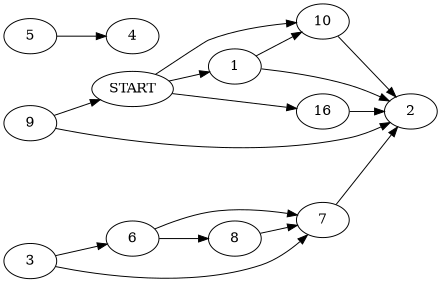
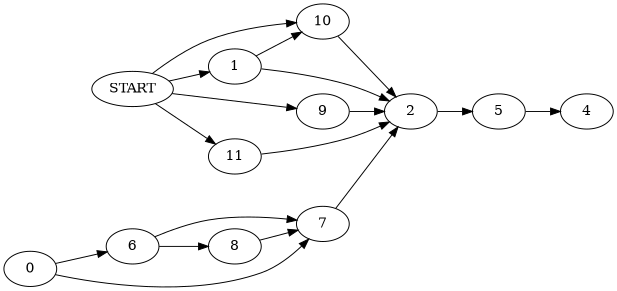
edge "9" -> "START": reversed
node "16": label "16" -> "11"
edge "2" -> "5": added
node "3": label "3" -> "0"
